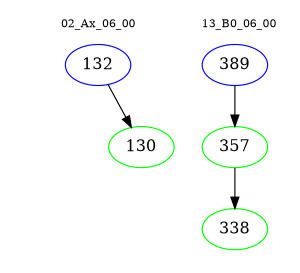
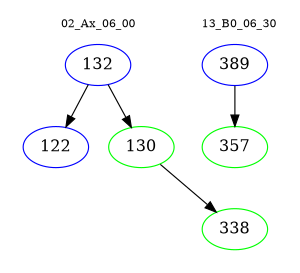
cluster "13_B0_06_00": label "13_B0_06_00" -> "13_B0_06_30"
node "122": added
edge "357" -> "338": now "130" -> "338"
